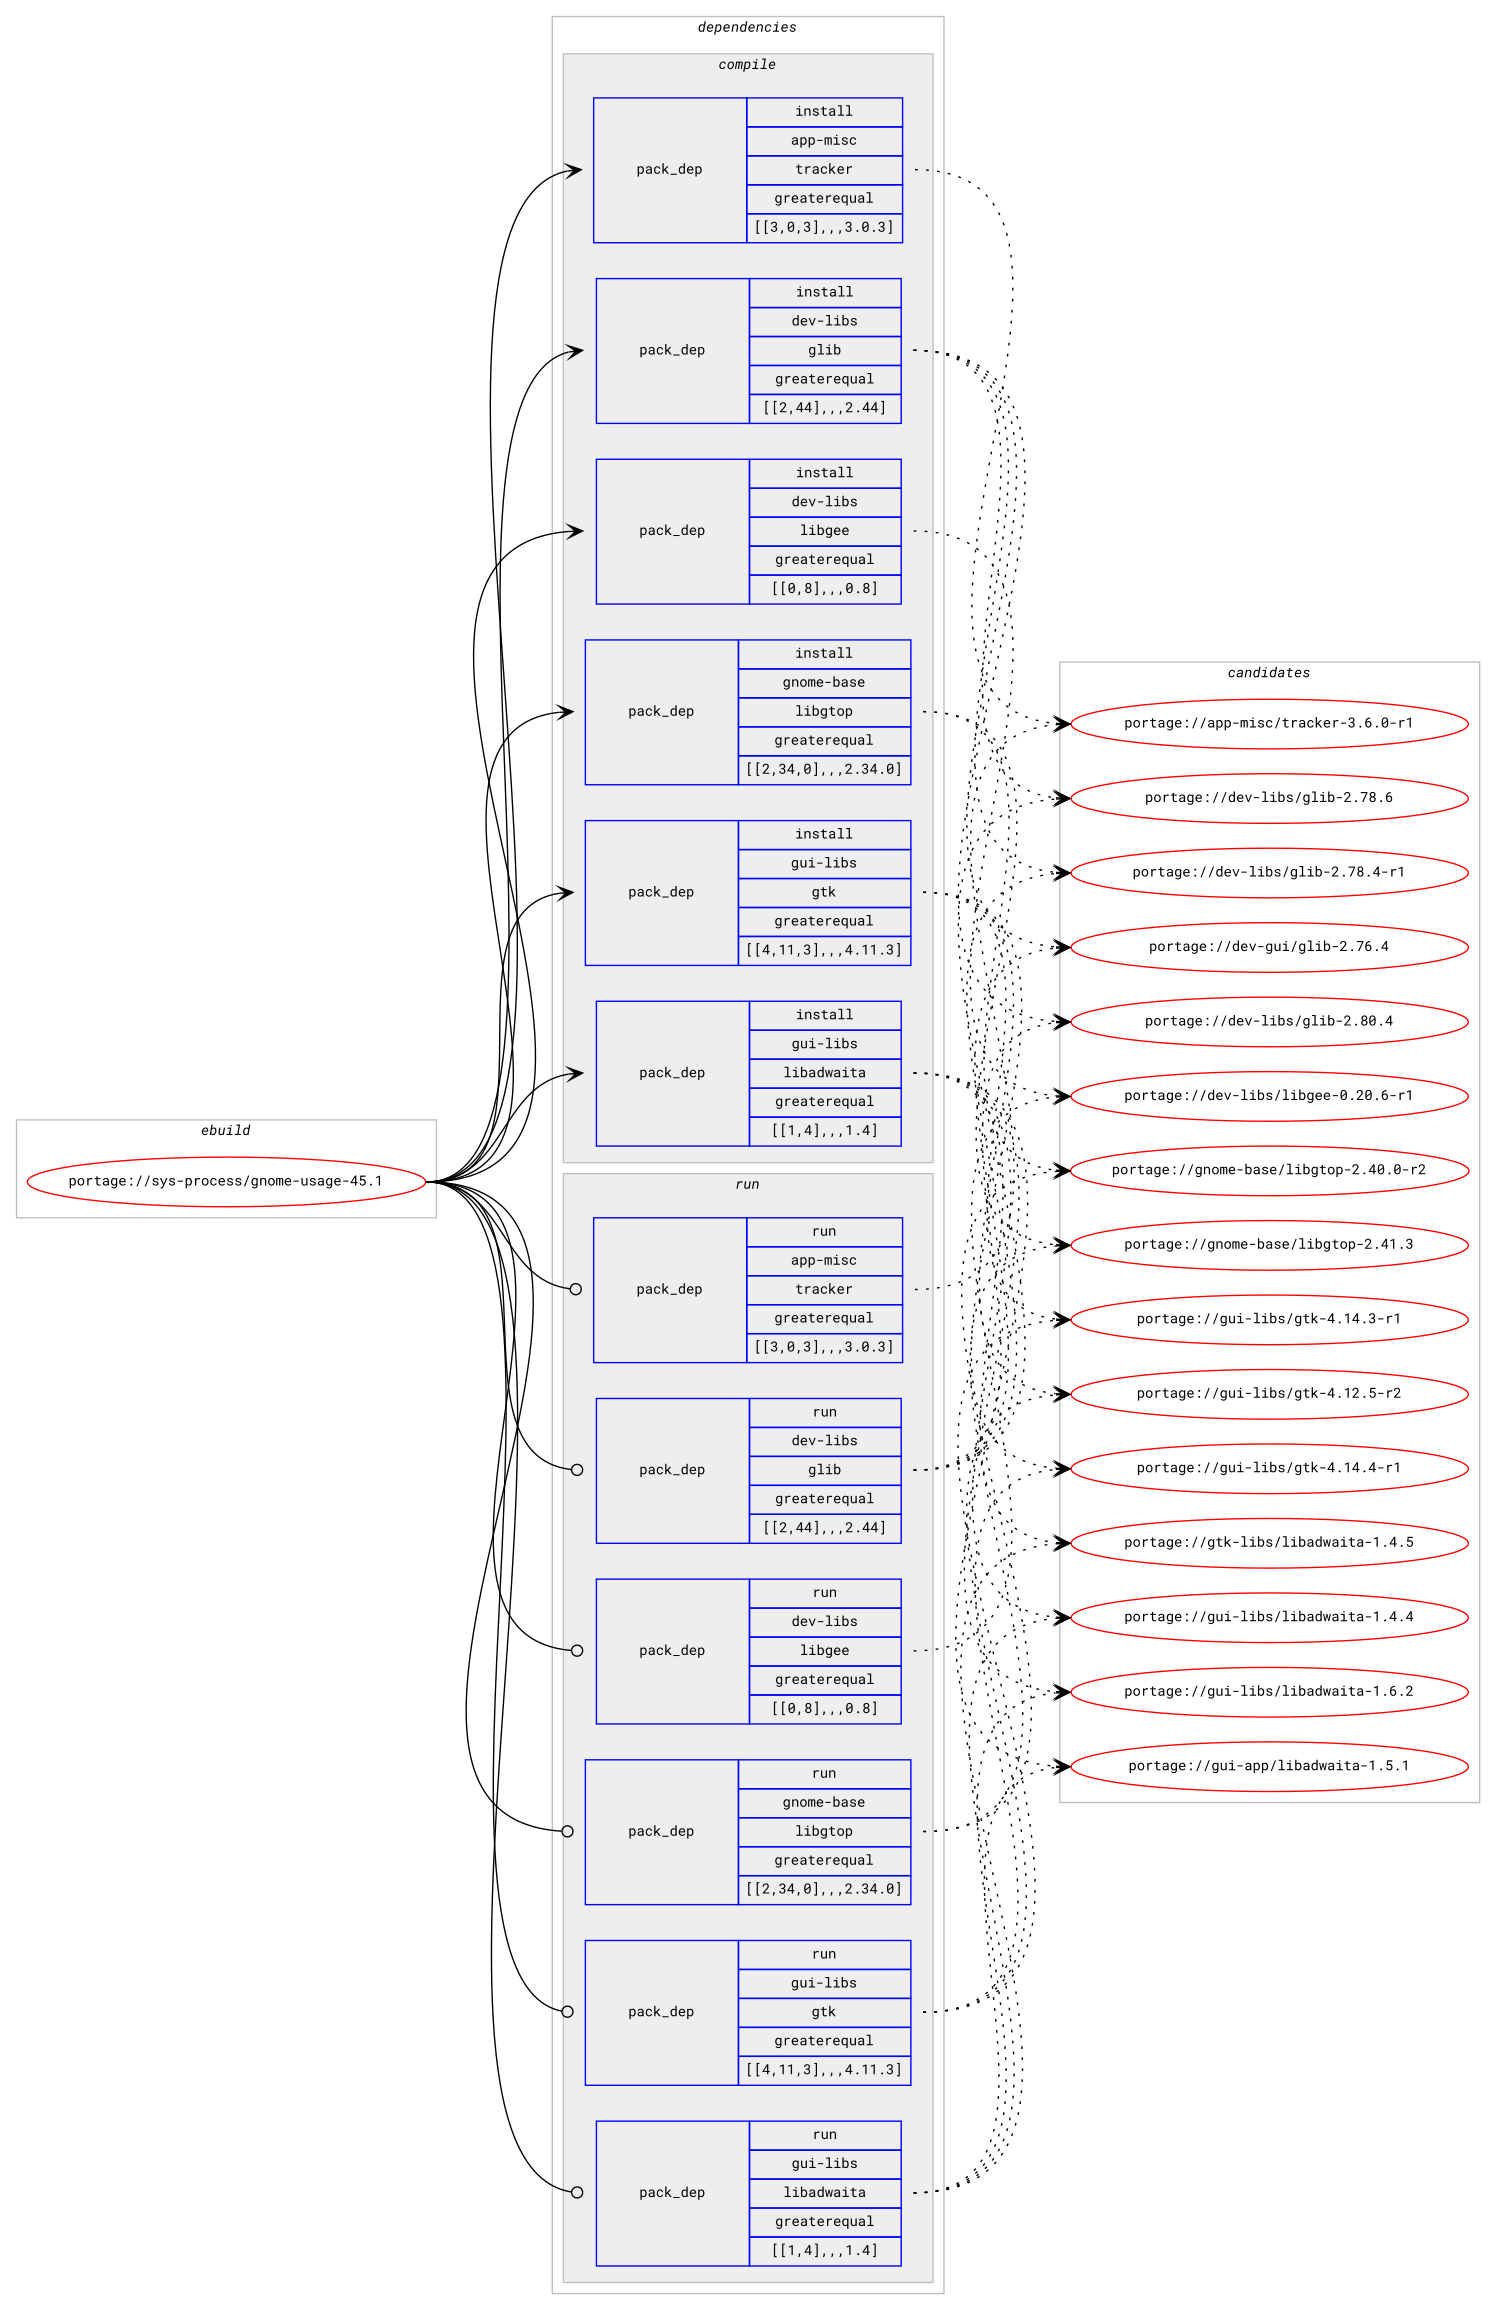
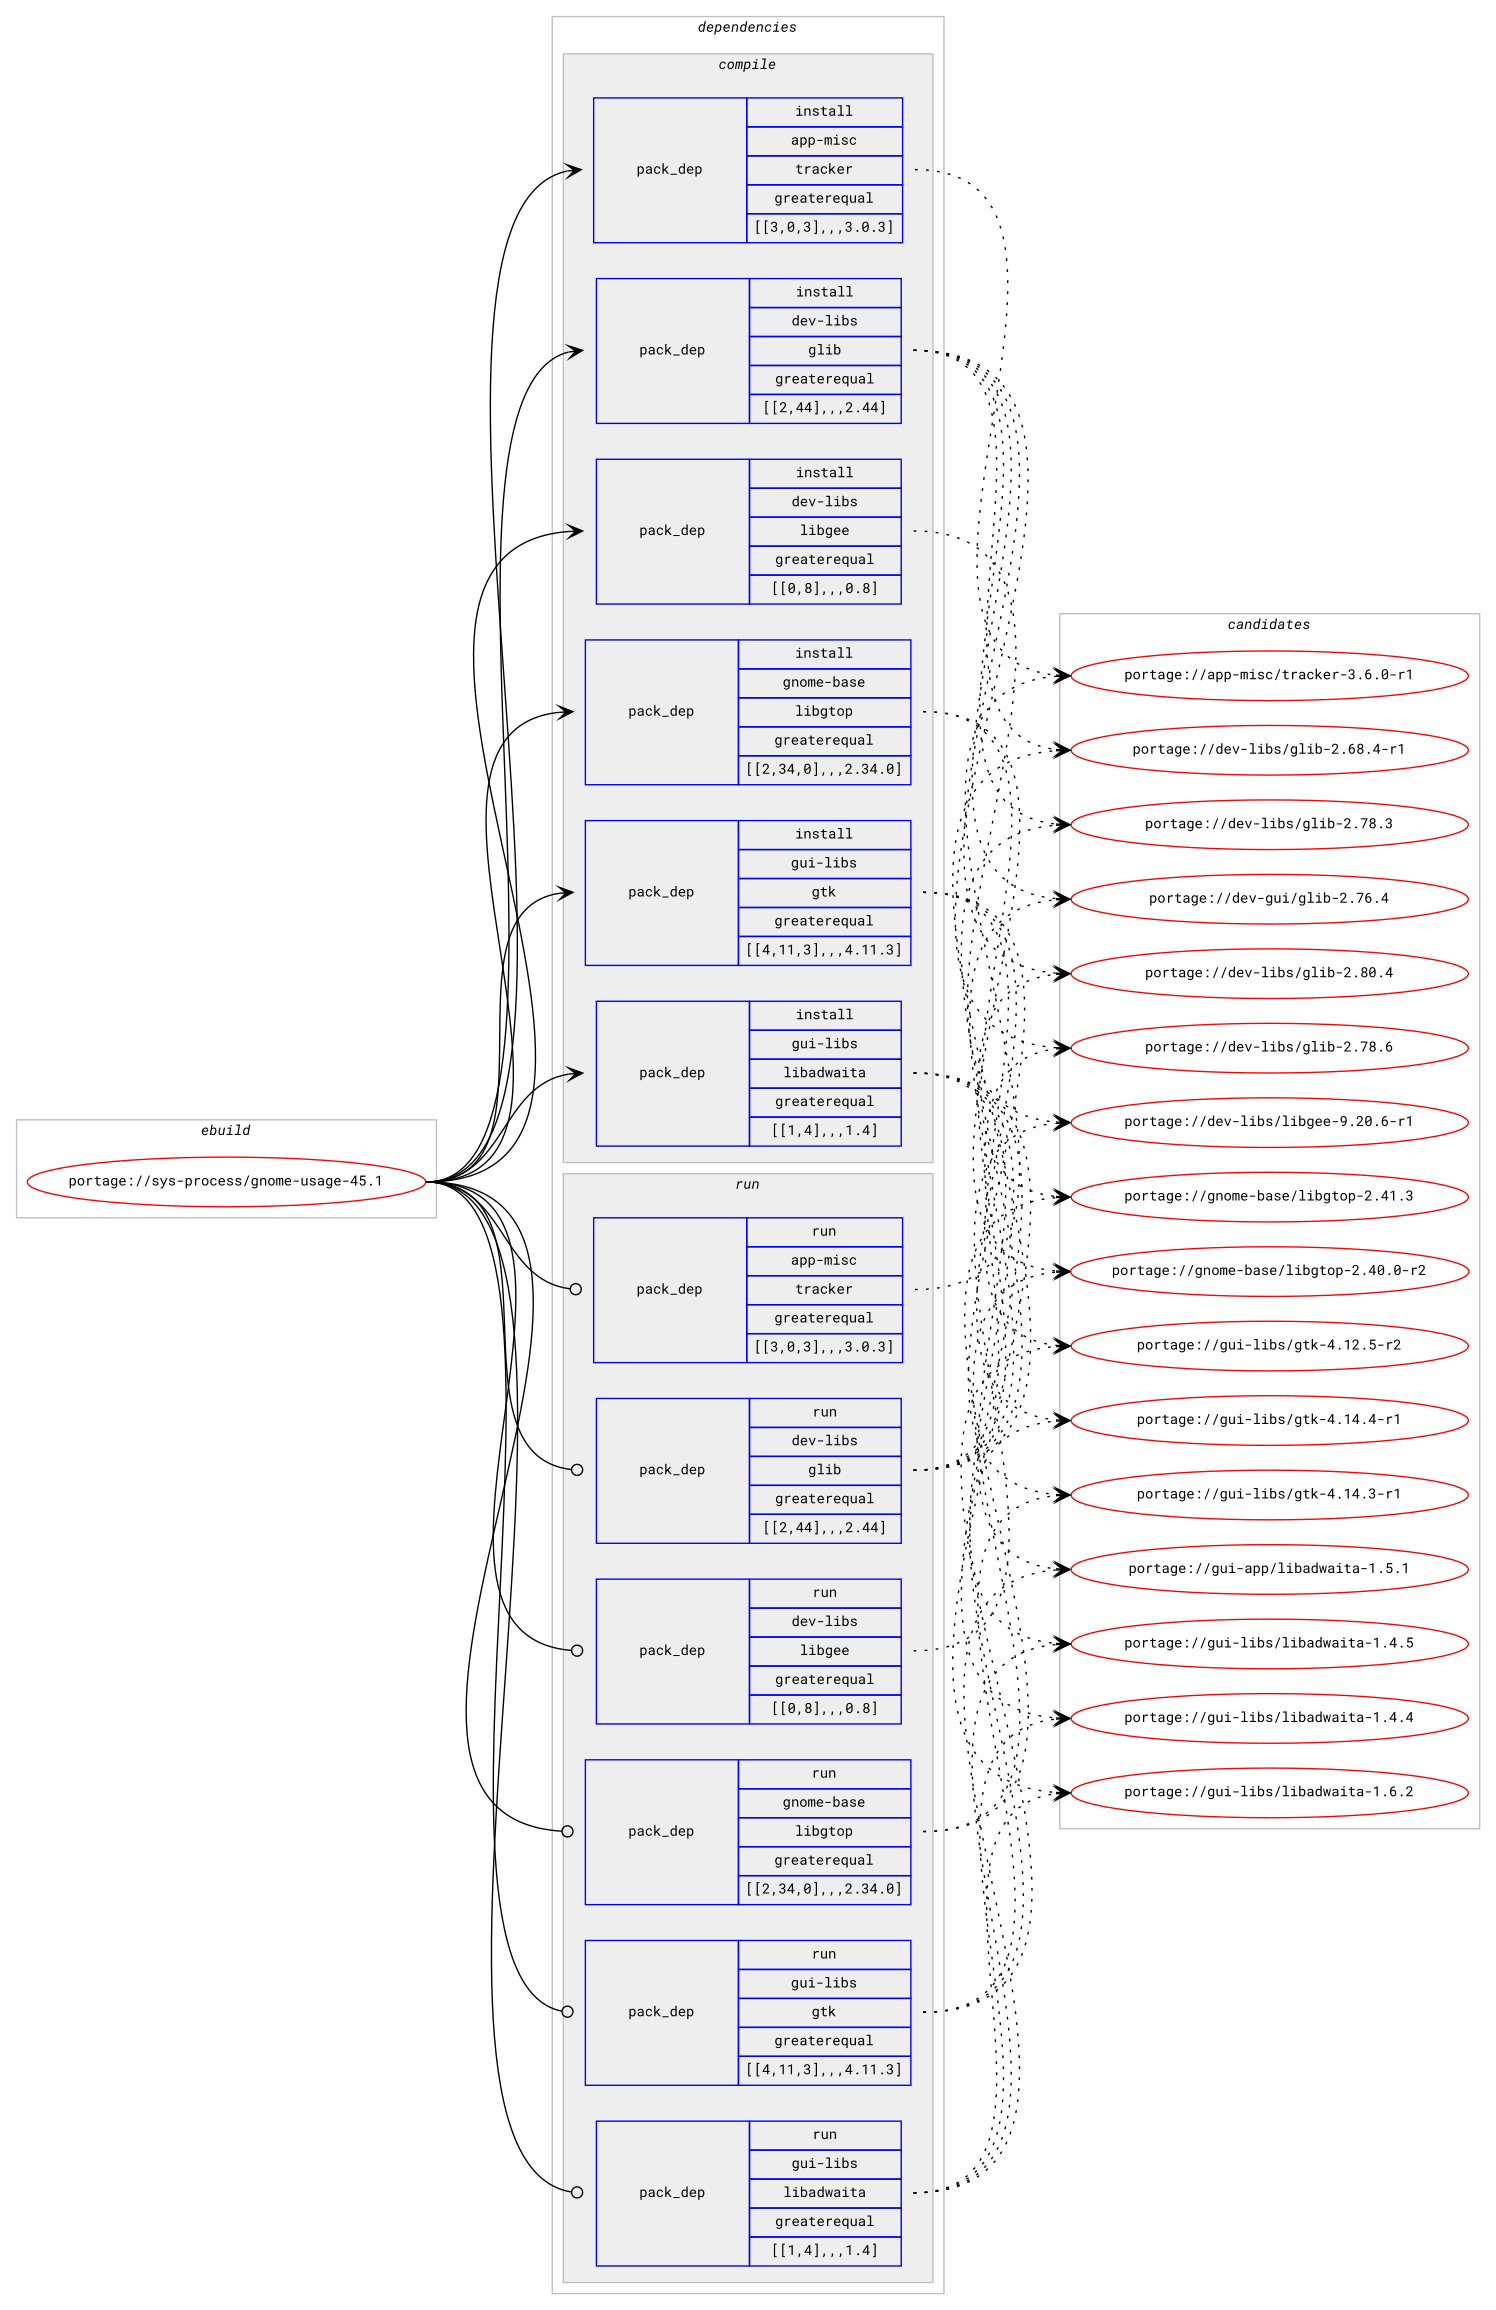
node "portage://dev-libs/glib-2.78.3": added
node "portage://dev-libs/glib-2.78.4-r1": label "portage://dev-libs/glib-2.78.4-r1" -> "portage://dev-libs/glib-2.68.4-r1"
node "portage://dev-libs/libgee-0.20.6-r1": label "portage://dev-libs/libgee-0.20.6-r1" -> "portage://dev-libs/libgee-9.20.6-r1"
node "portage://gtk-libs/libadwaita-1.4.5": label "portage://gtk-libs/libadwaita-1.4.5" -> "portage://gui-libs/libadwaita-1.4.5"
